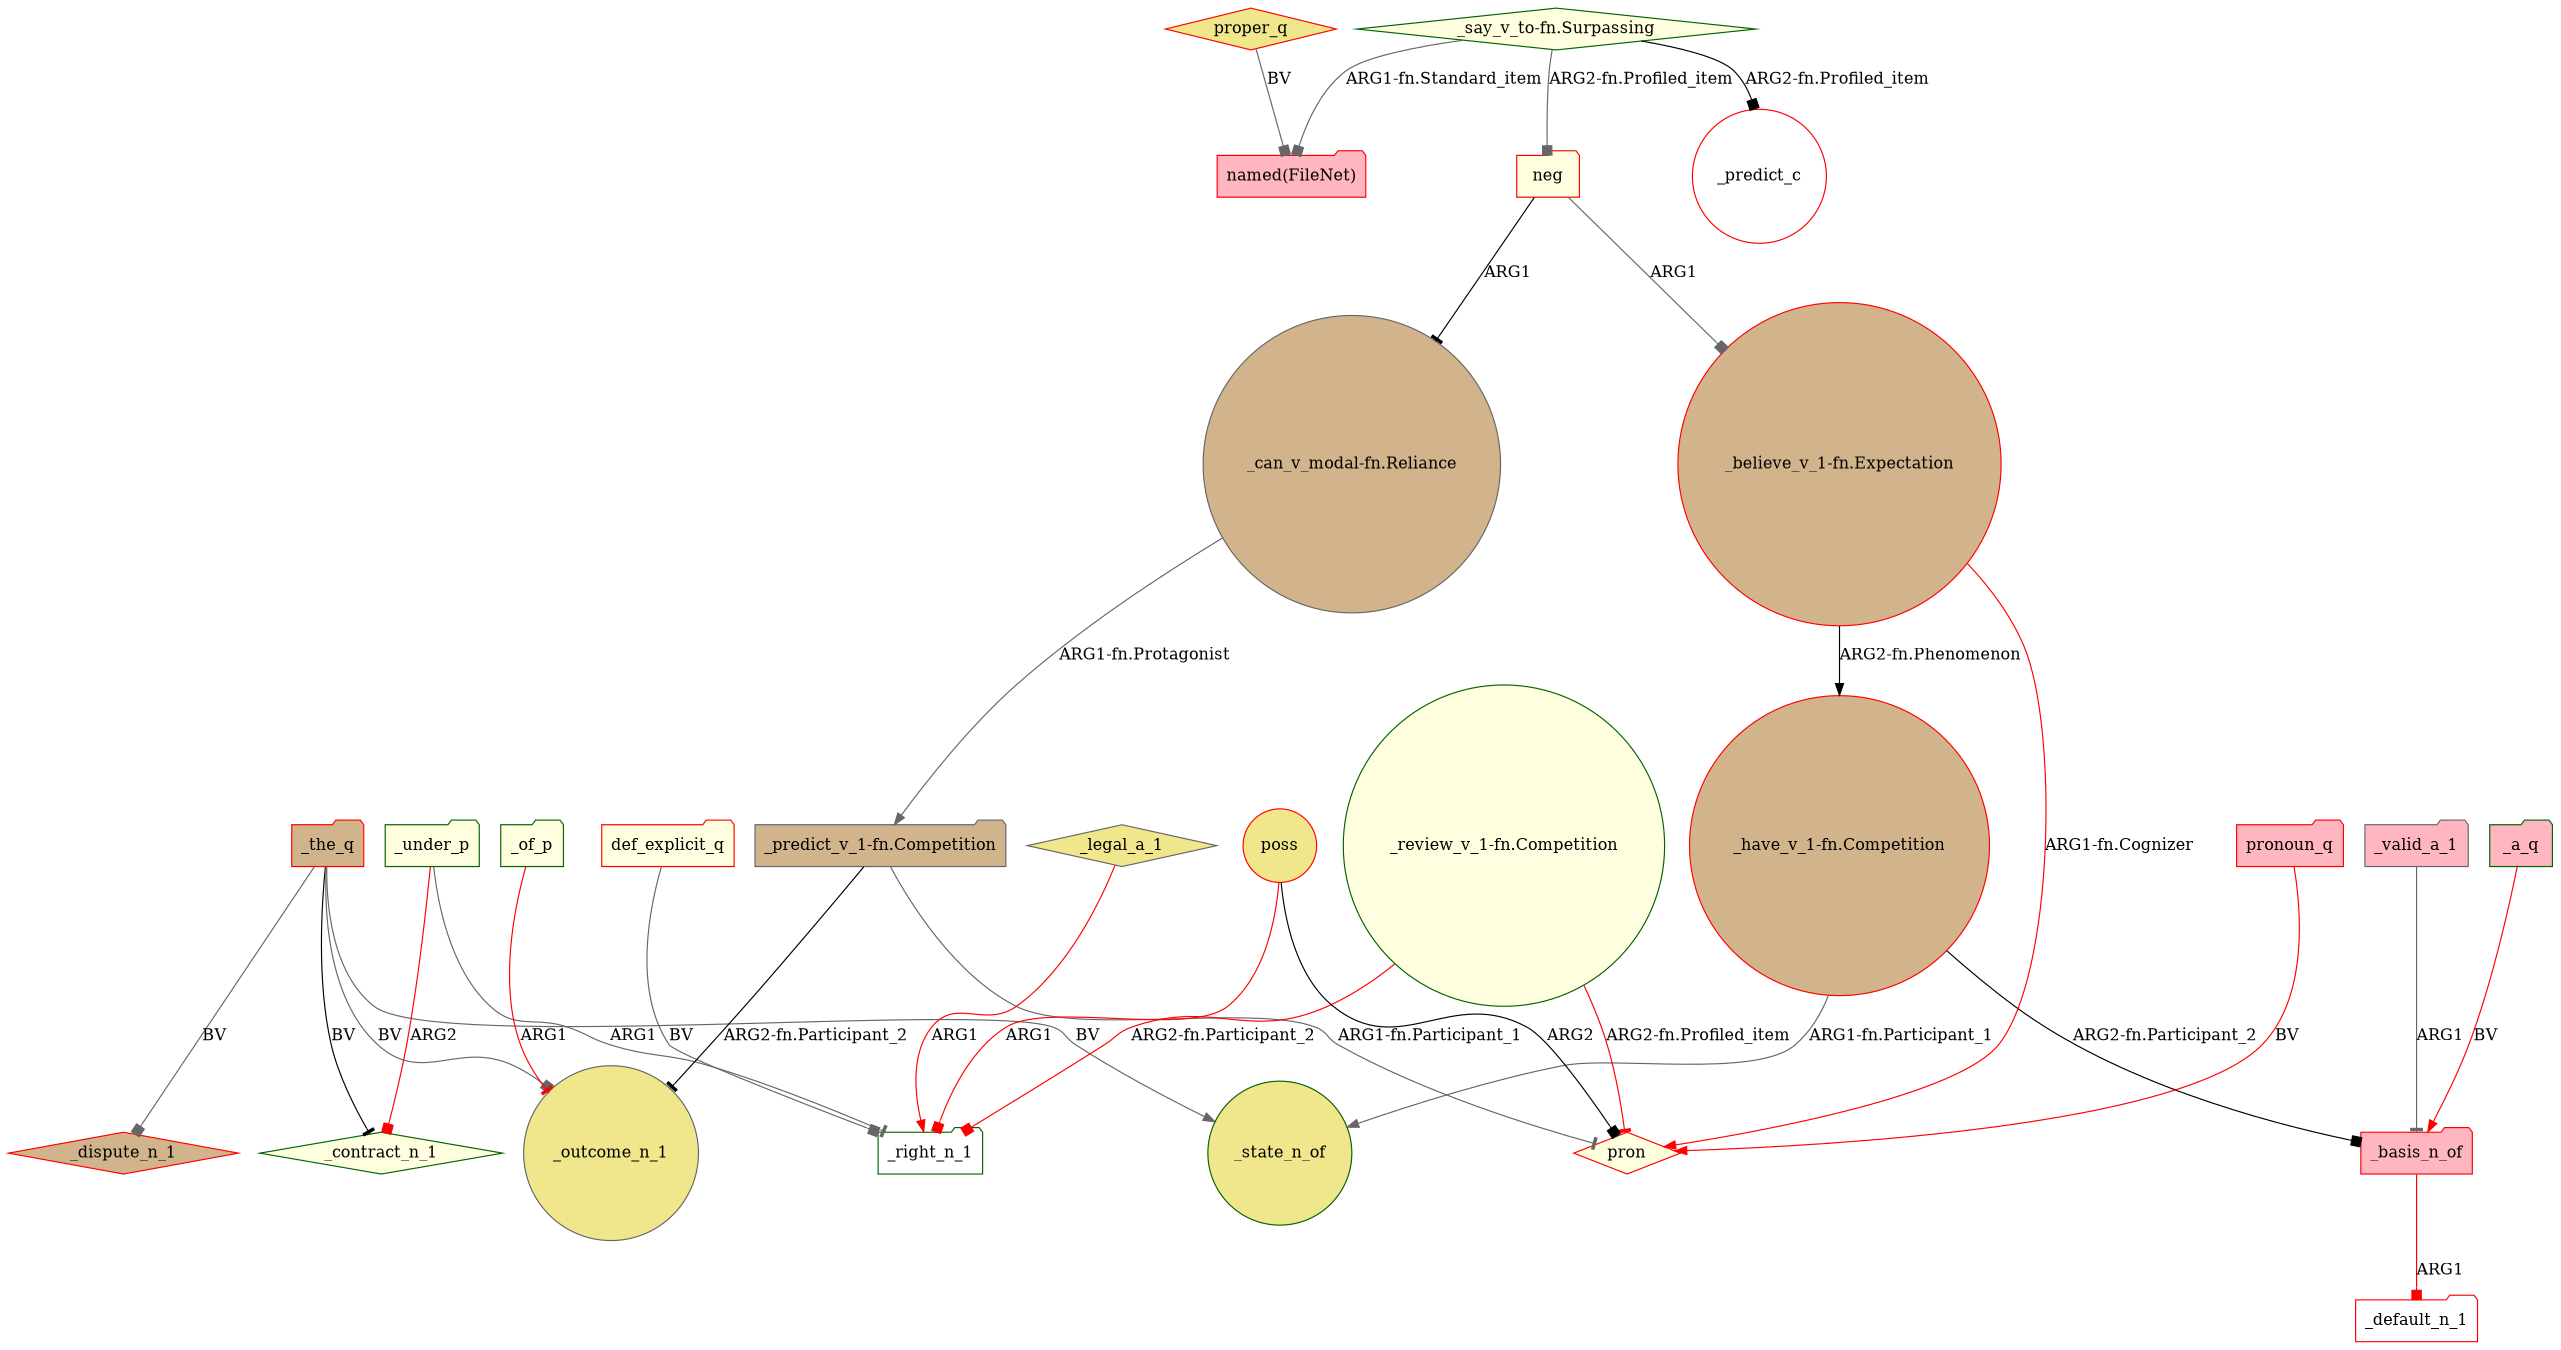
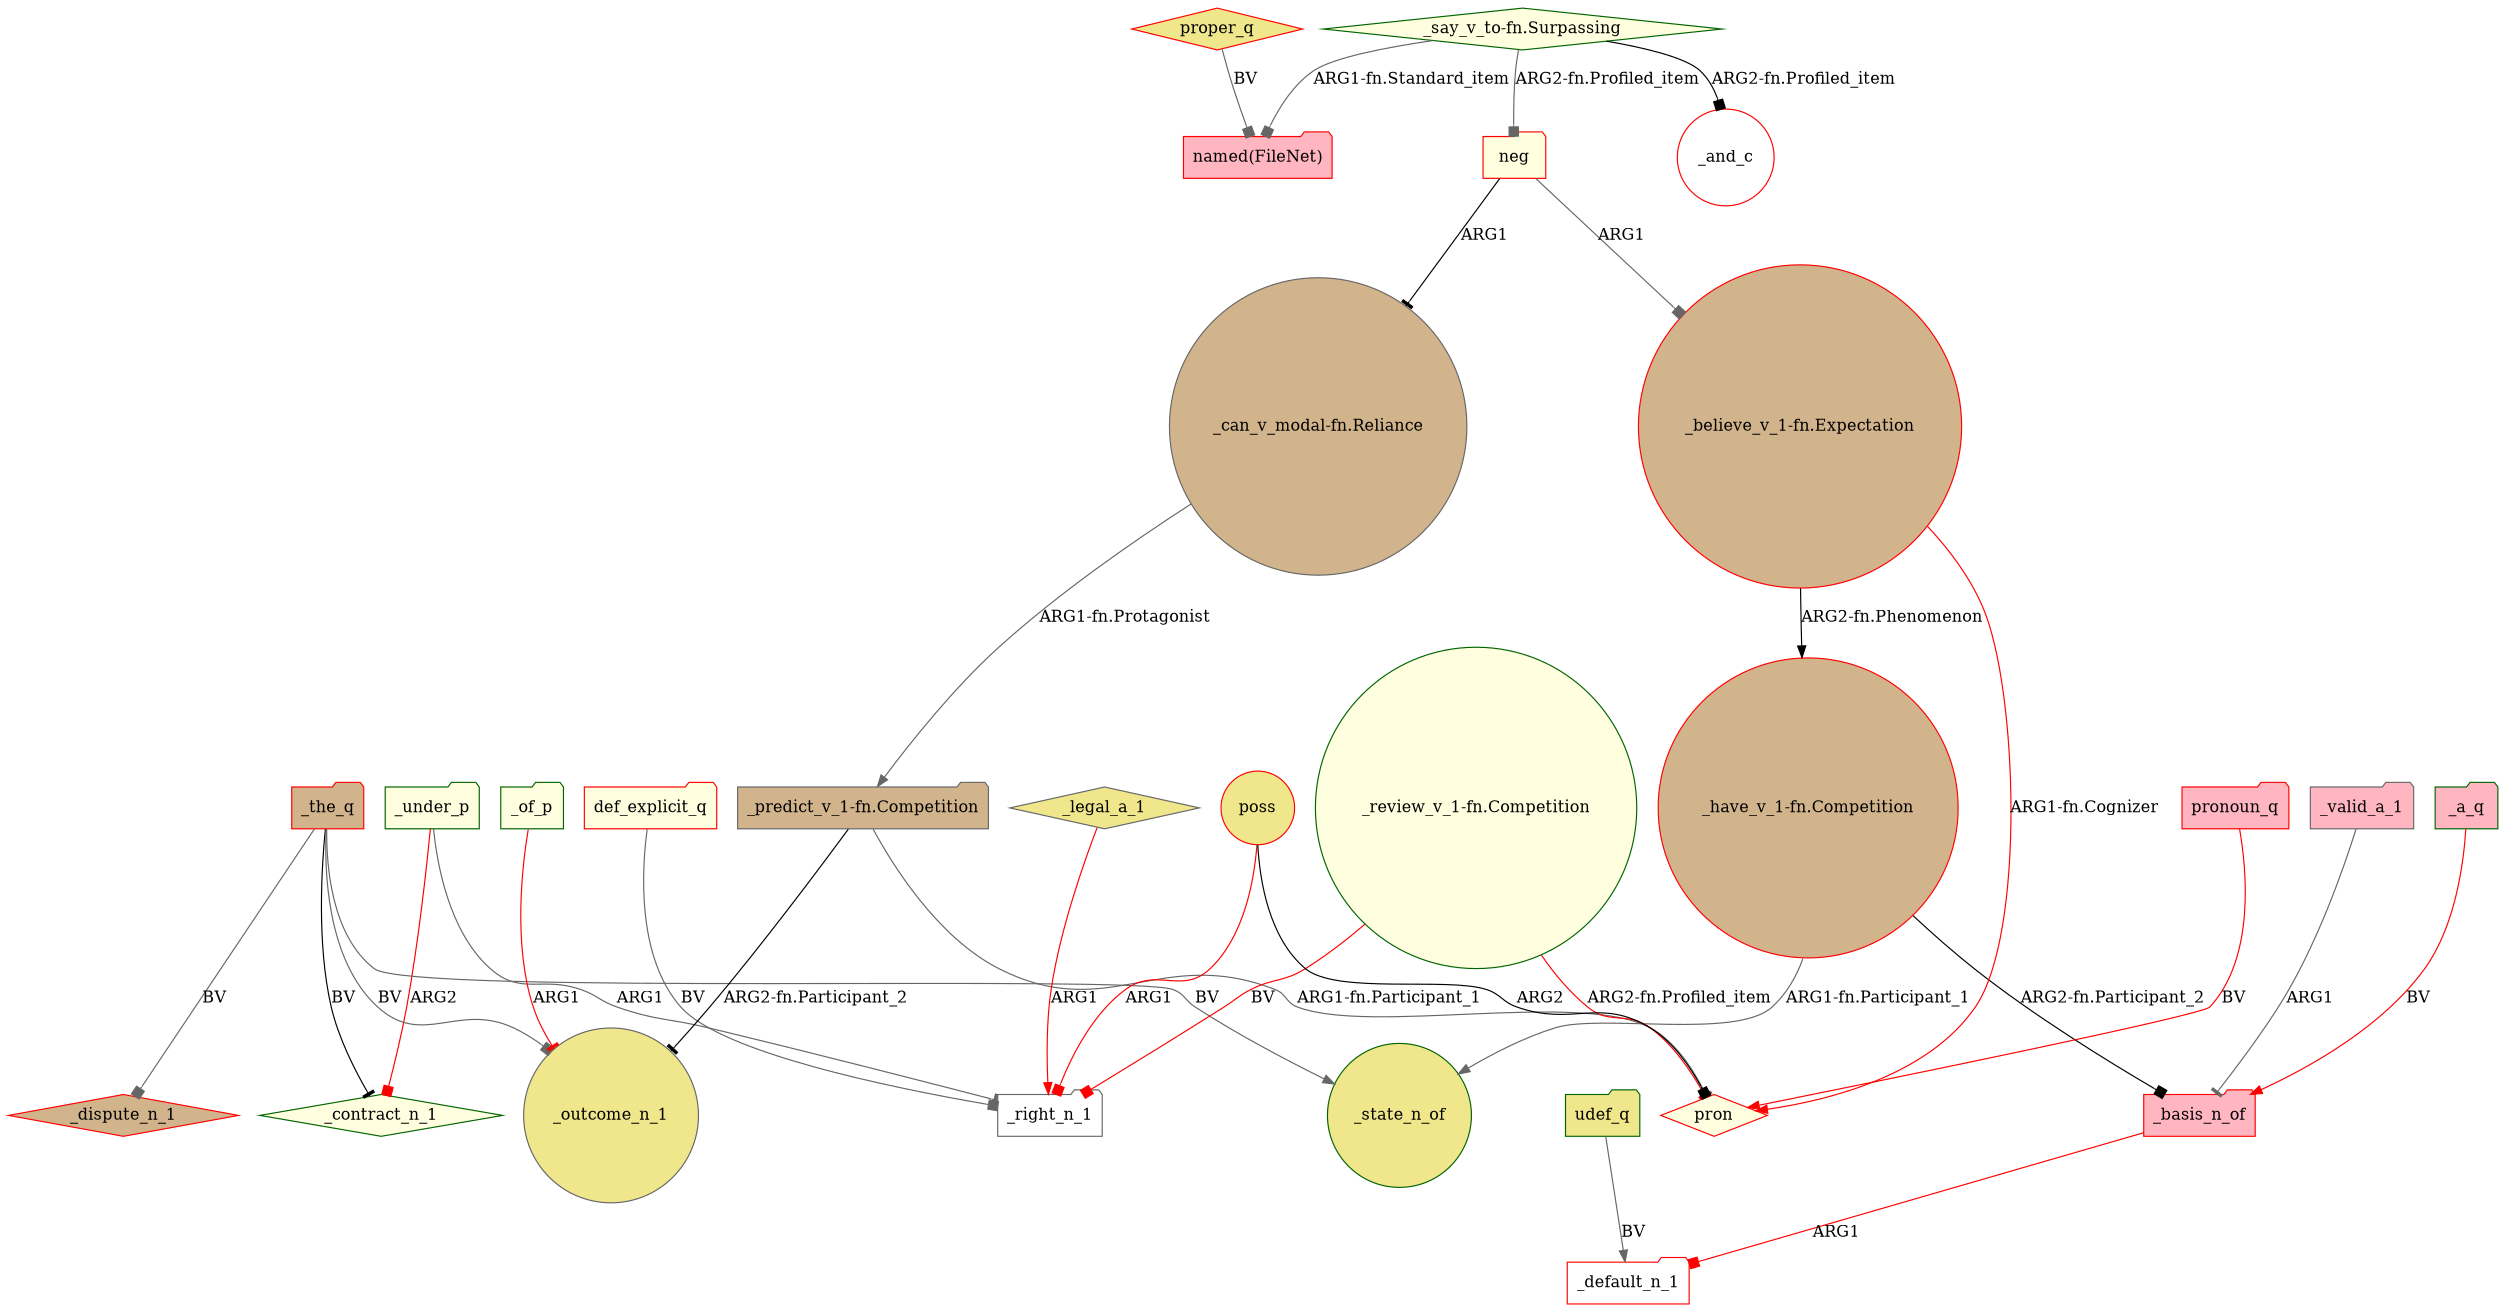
node "_predict_c": label "_predict_c" -> "_and_c"
edge "_review_v_1-fn.Competition" -> "_right_n_1": label "ARG2-fn.Participant_2" -> "BV"
node "udef_q": added
node "_right_n_1": color darkgreen -> gray40
